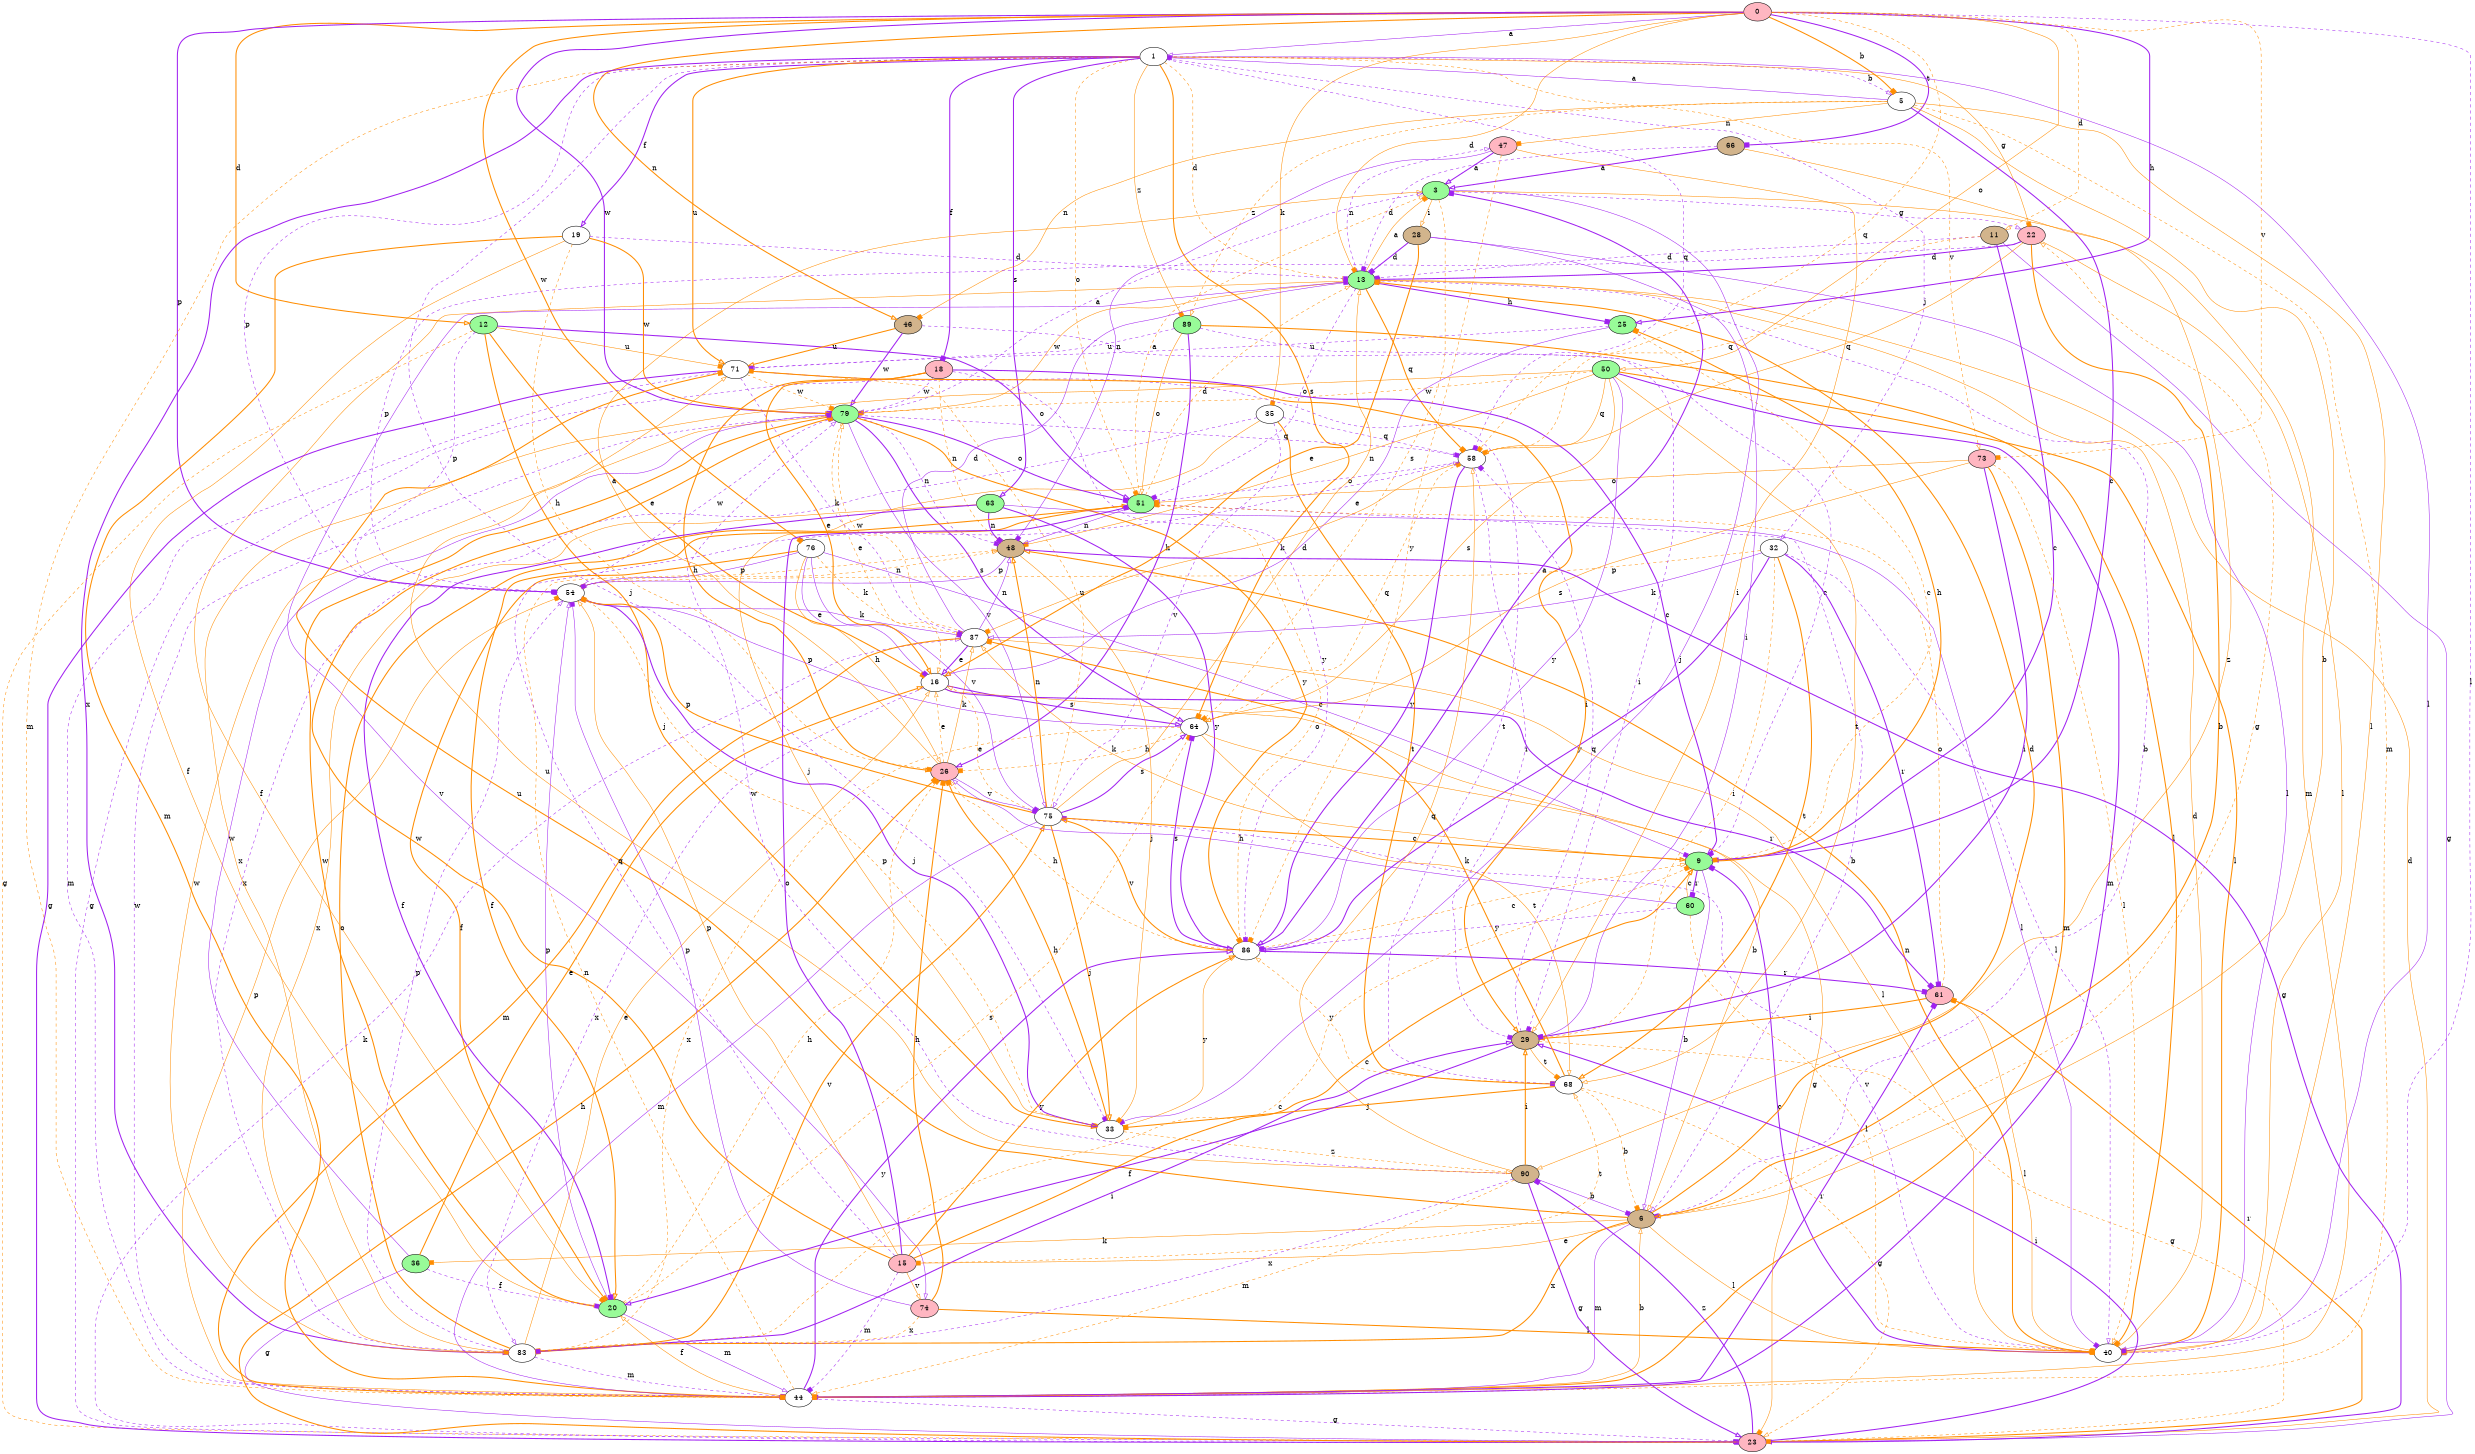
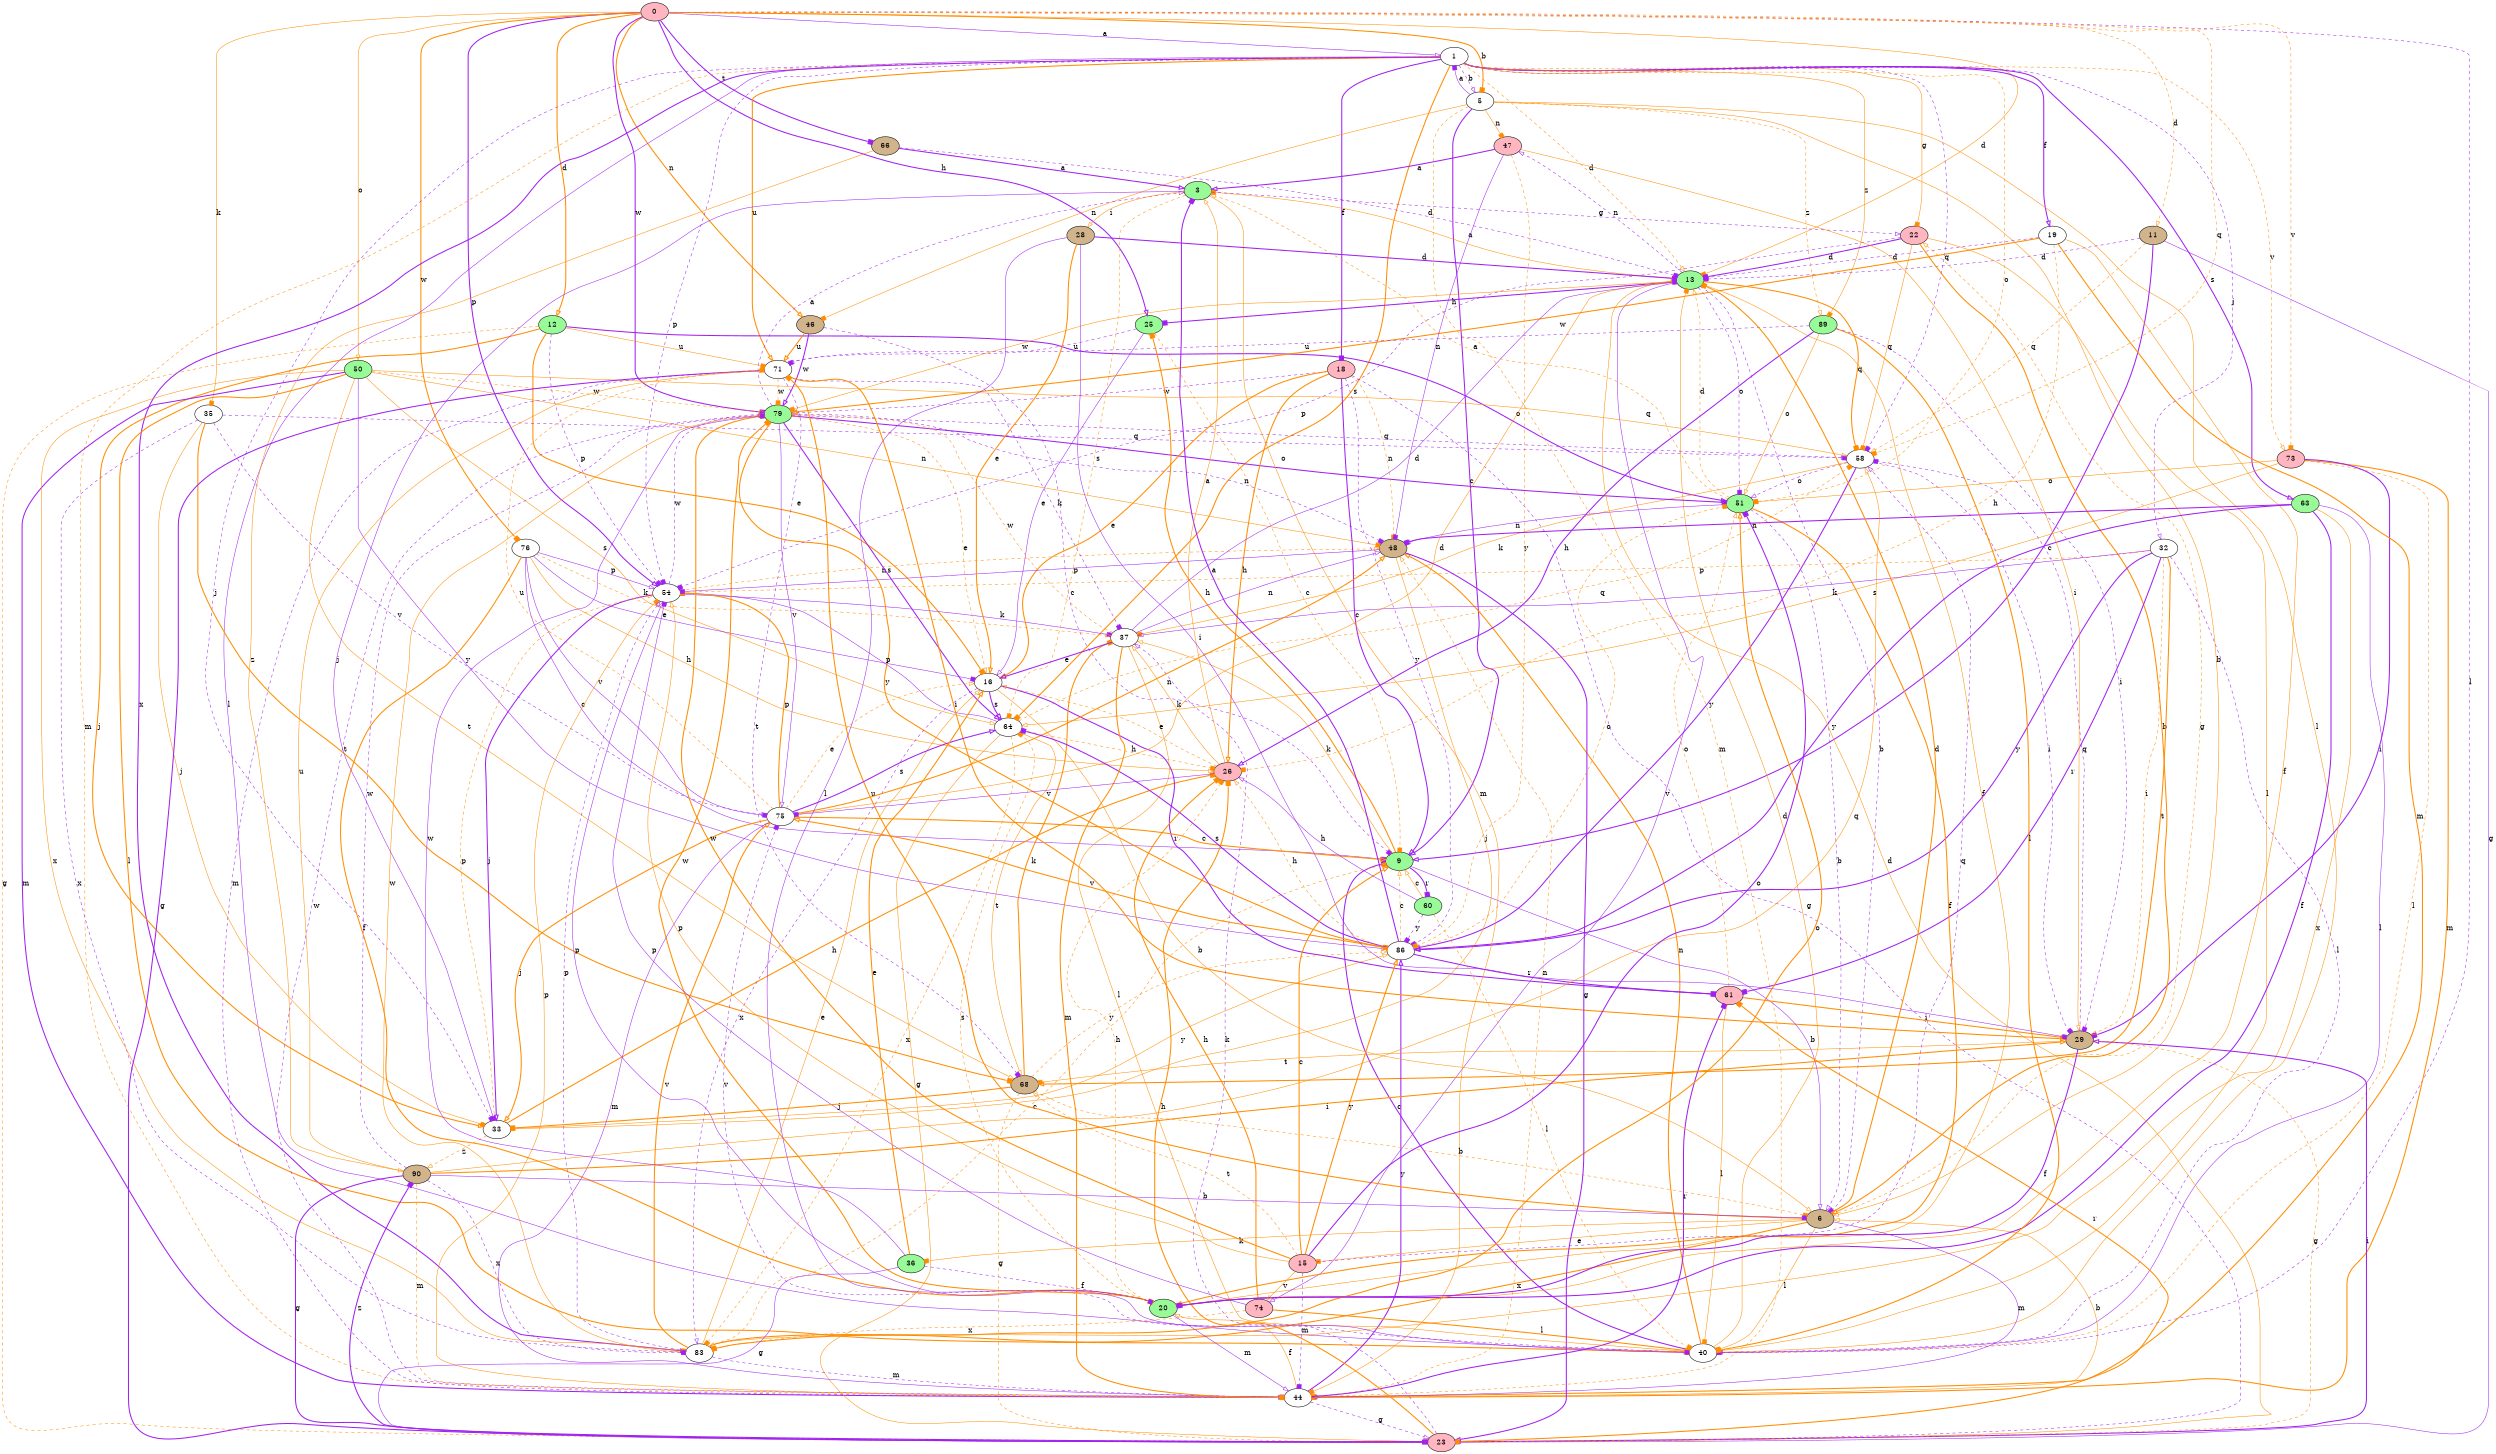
node "68": fillcolor white -> tan
edge "83" -> "29": removed, label "i"
